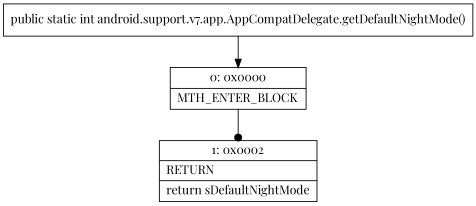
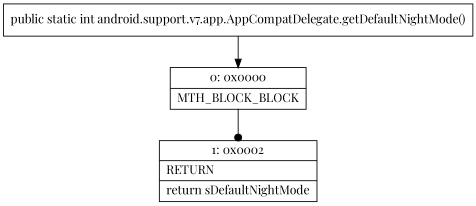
node "0: 0x0000": text "MTH_ENTER_BLOCK" -> "MTH_BLOCK_BLOCK"
